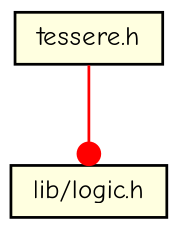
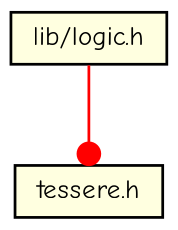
edge "tessere.h" -> "lib/logic.h": reversed
